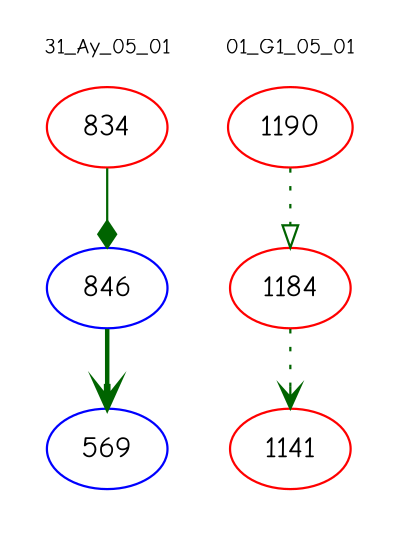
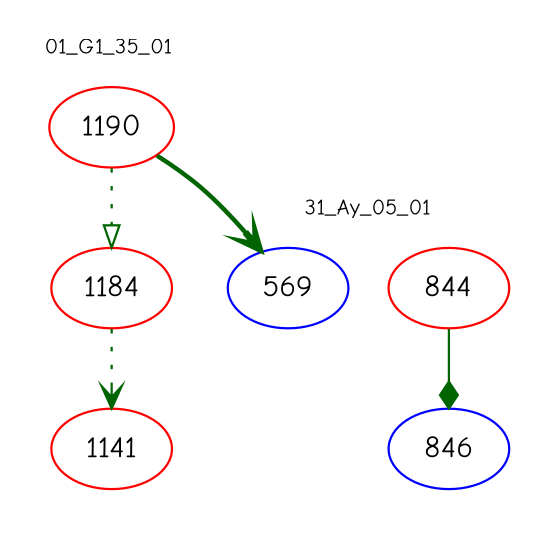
cluster "01_G1_05_01": label "01_G1_05_01" -> "01_G1_35_01"
node "834": label "834" -> "844"
edge "846" -> "569": now "1190" -> "569"
